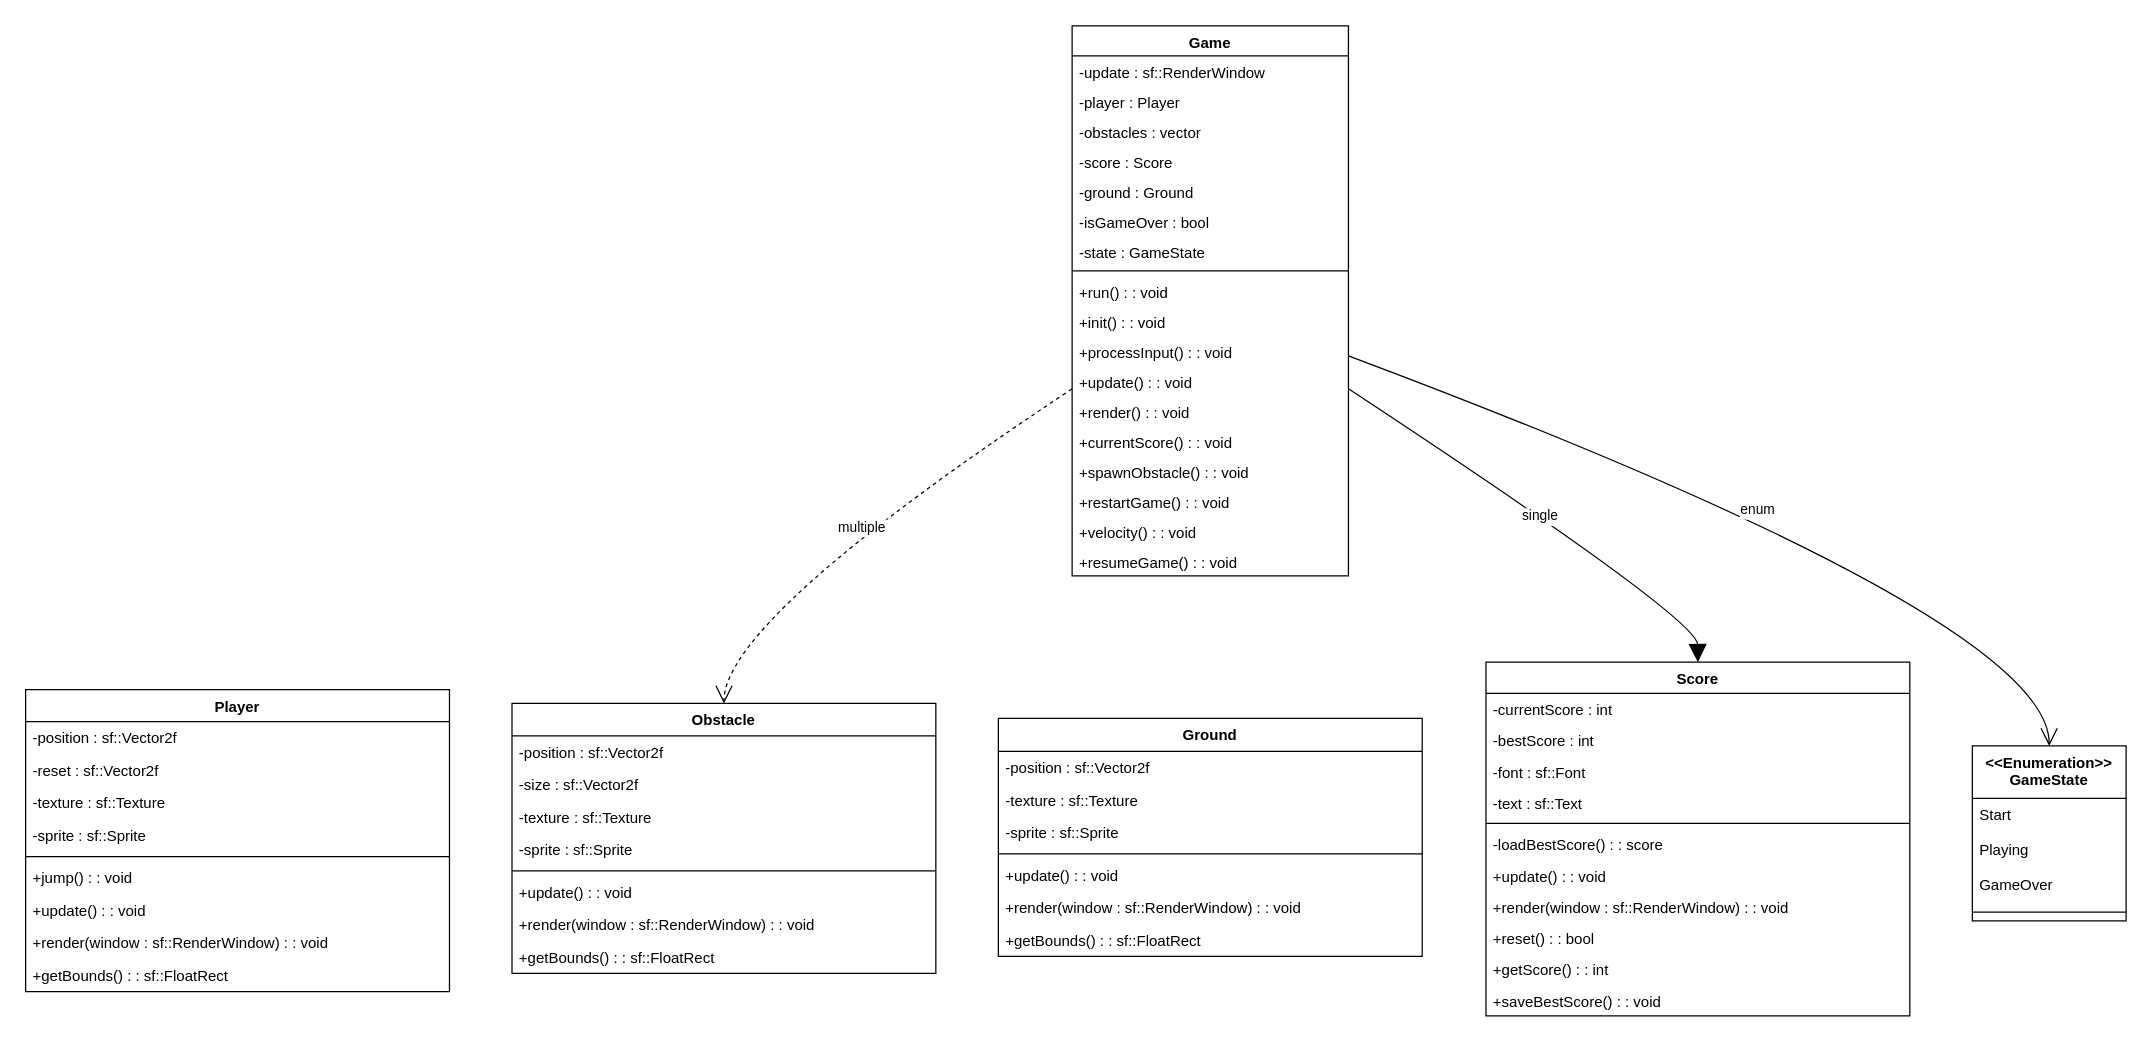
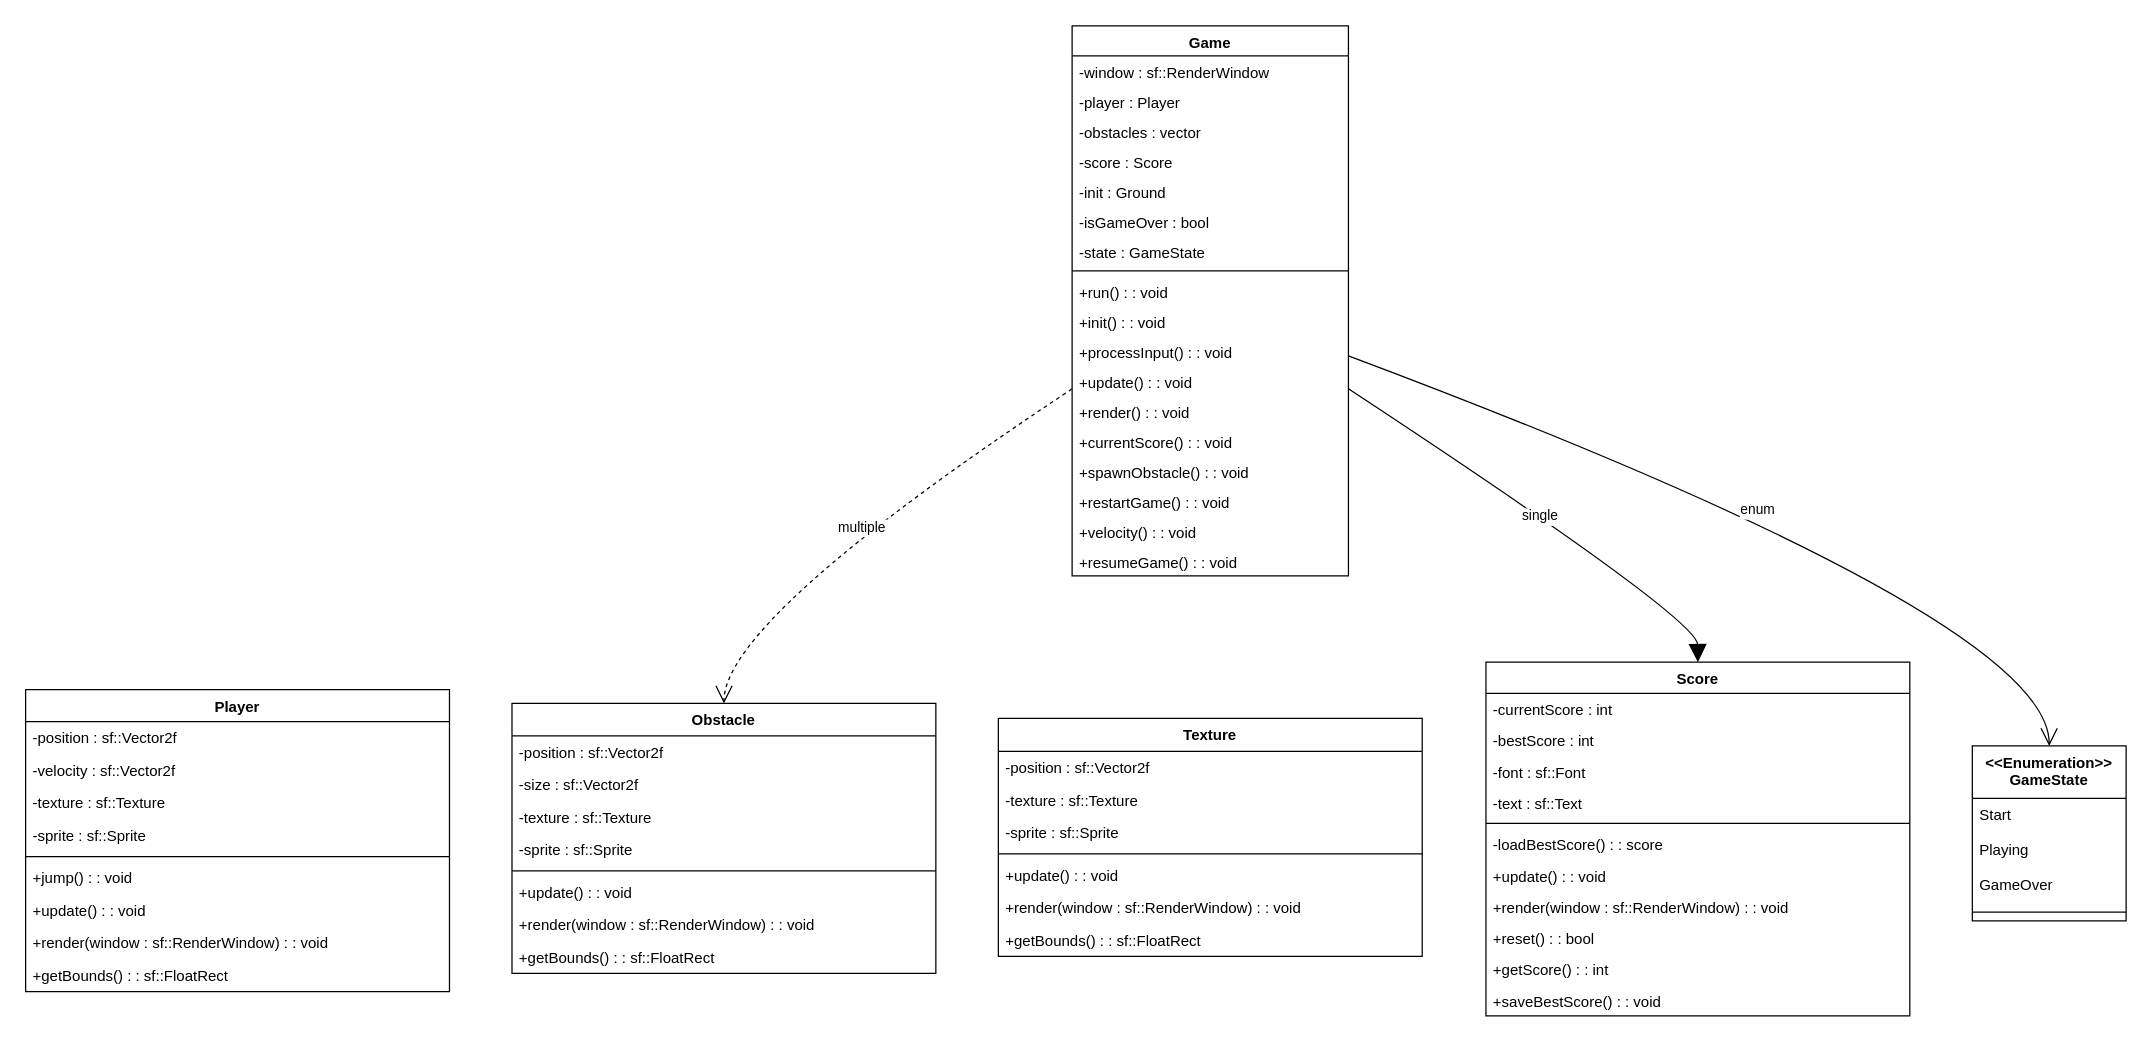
node "-update : sf::RenderWindow": label "-update : sf::RenderWindow" -> "-window : sf::RenderWindow"
node "-ground : Ground": label "-ground : Ground" -> "-init : Ground"
node "Ground": label "Ground" -> "Texture"
node "-reset : sf::Vector2f": label "-reset : sf::Vector2f" -> "-velocity : sf::Vector2f"
